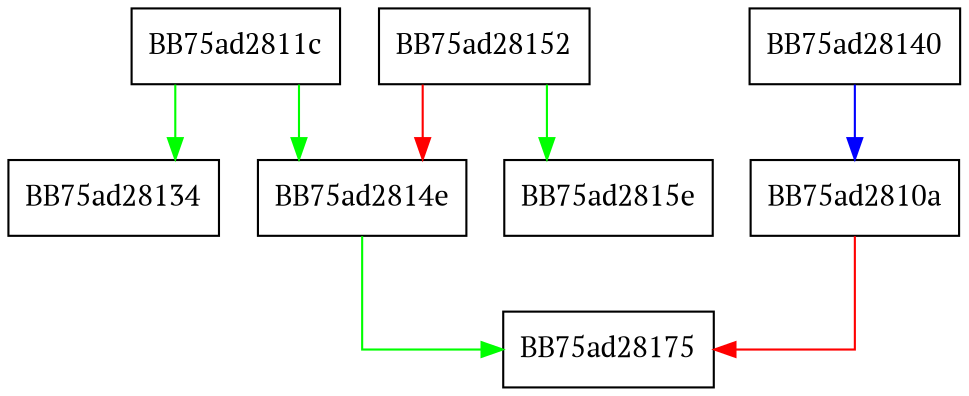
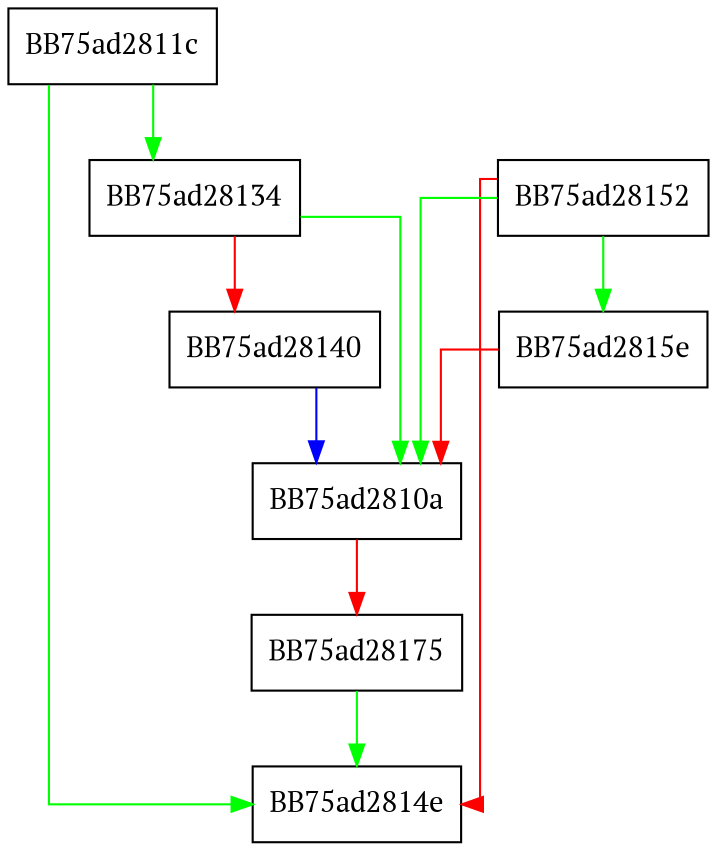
edge "BB75ad28134" -> "BB75ad28140": added
edge "BB75ad28134" -> "BB75ad2810a": added
edge "BB75ad28152" -> "BB75ad2810a": added
edge "BB75ad2814e" -> "BB75ad28175": reversed
edge "BB75ad2815e" -> "BB75ad2810a": added
